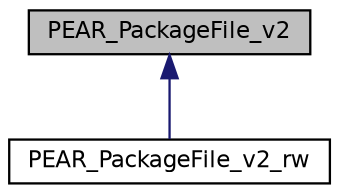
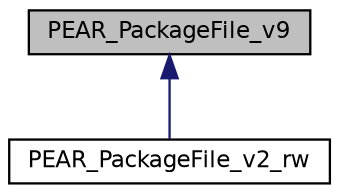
node "PEAR_PackageFile_v2": label "PEAR_PackageFile_v2" -> "PEAR_PackageFile_v9"
